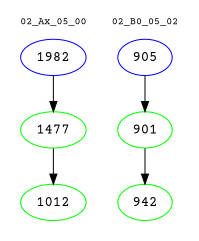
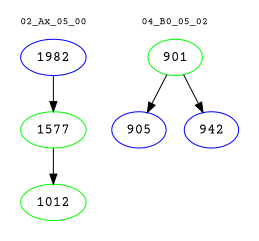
cluster "02_B0_05_02": label "02_B0_05_02" -> "04_B0_05_02"
edge "905" -> "901": reversed
node "1477": label "1477" -> "1577"
node "942": color green -> blue
